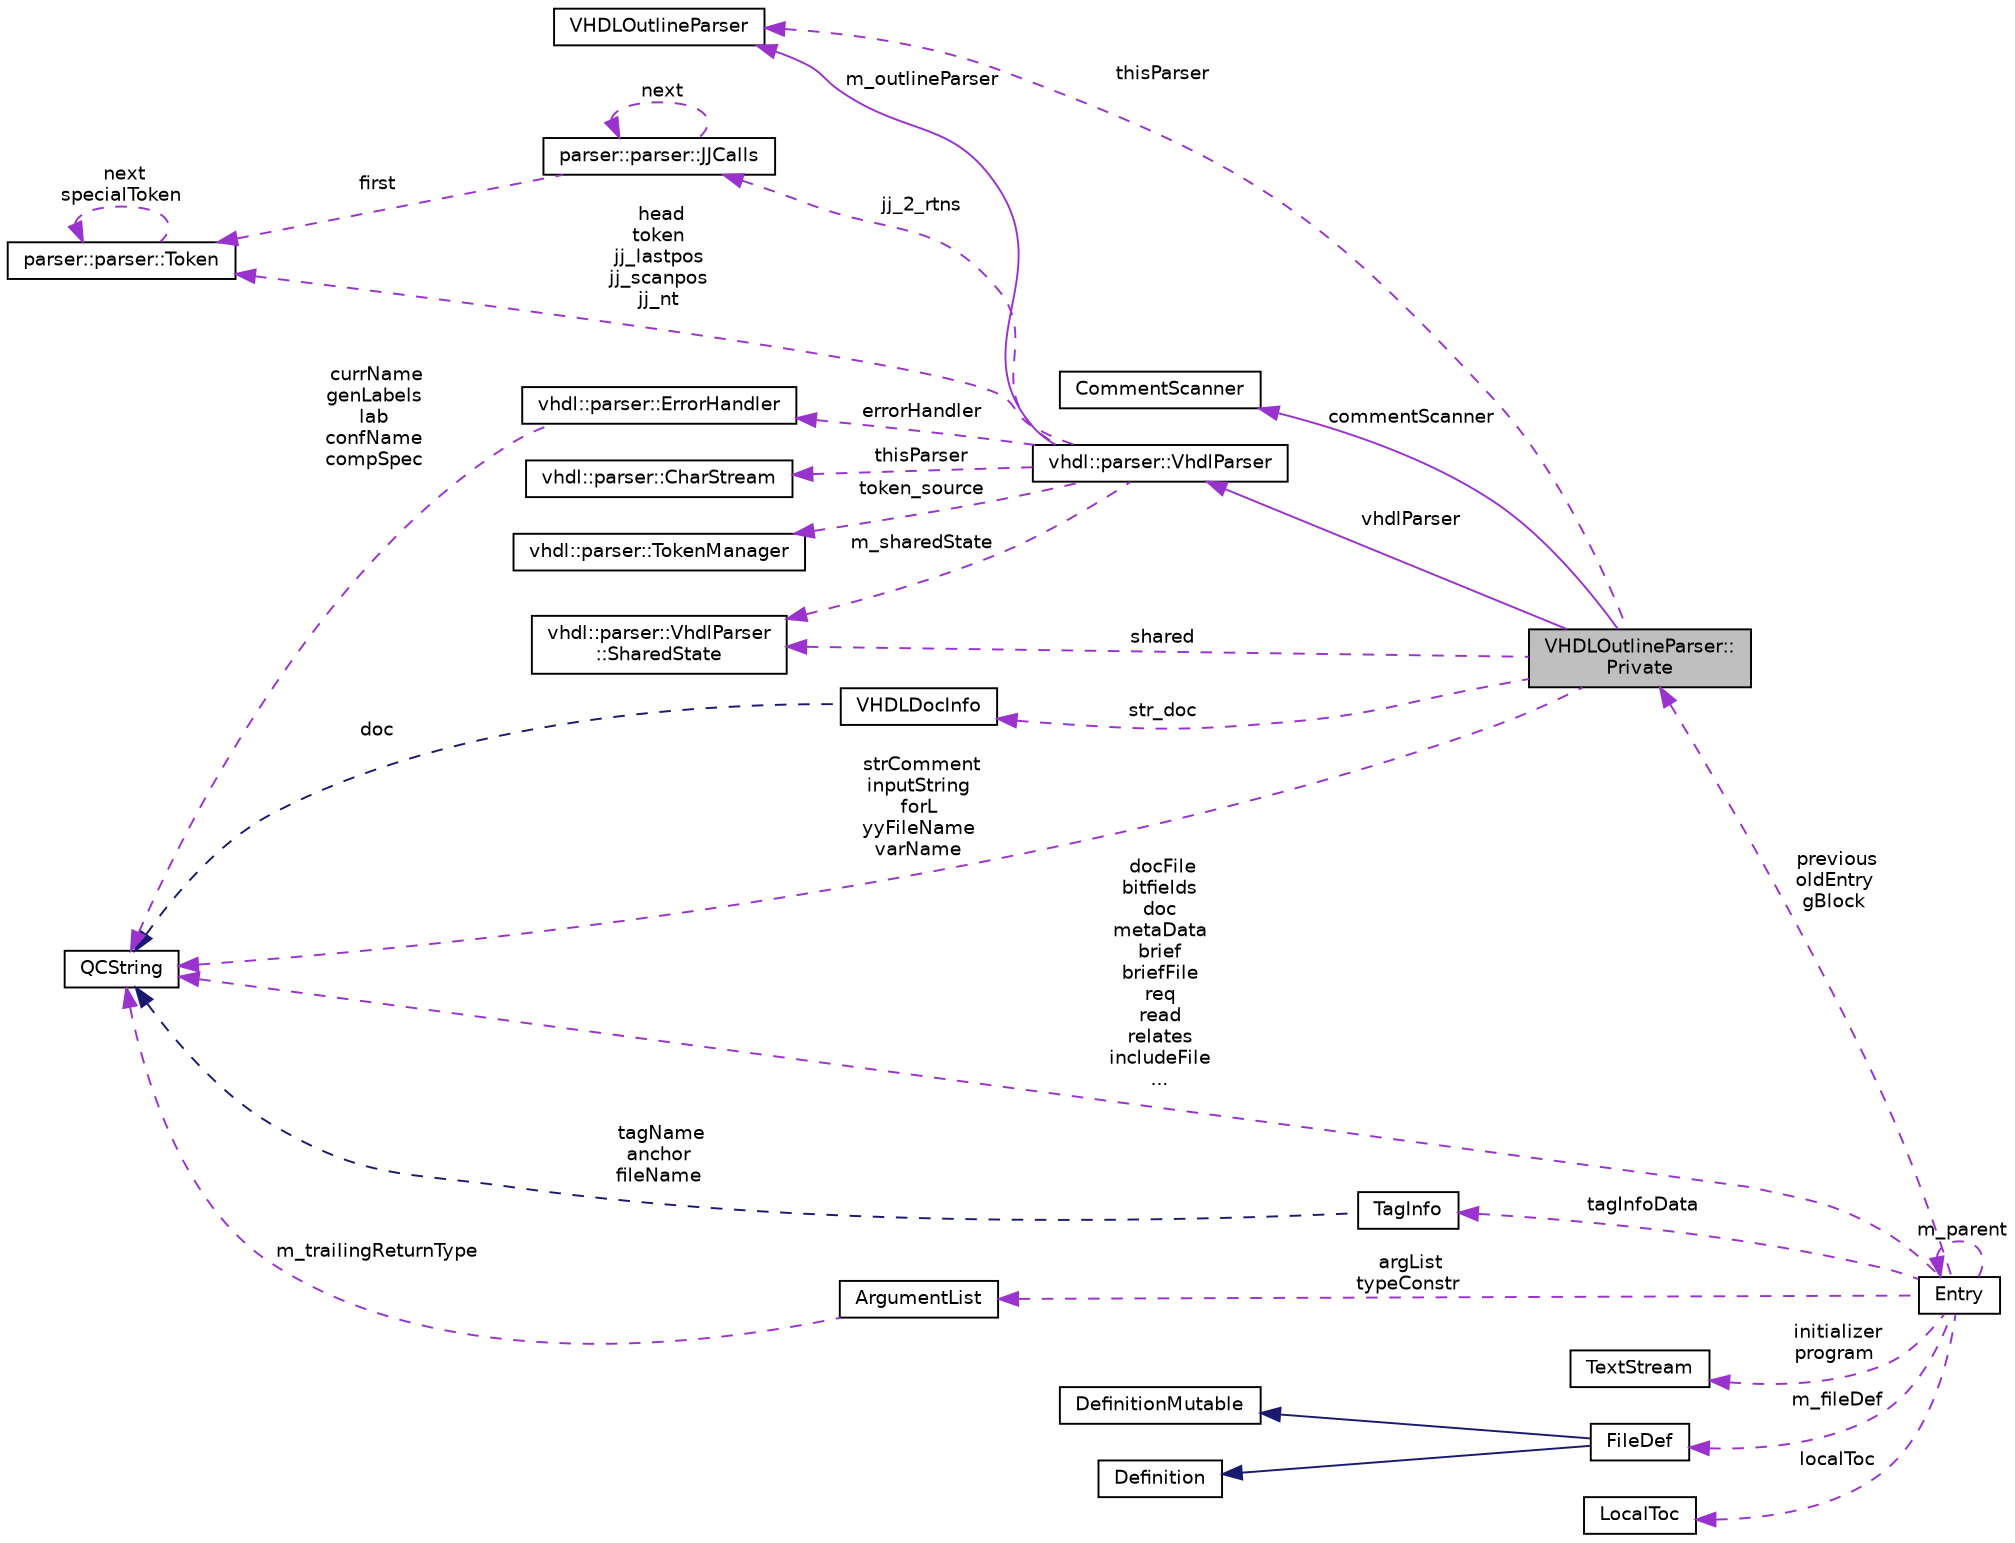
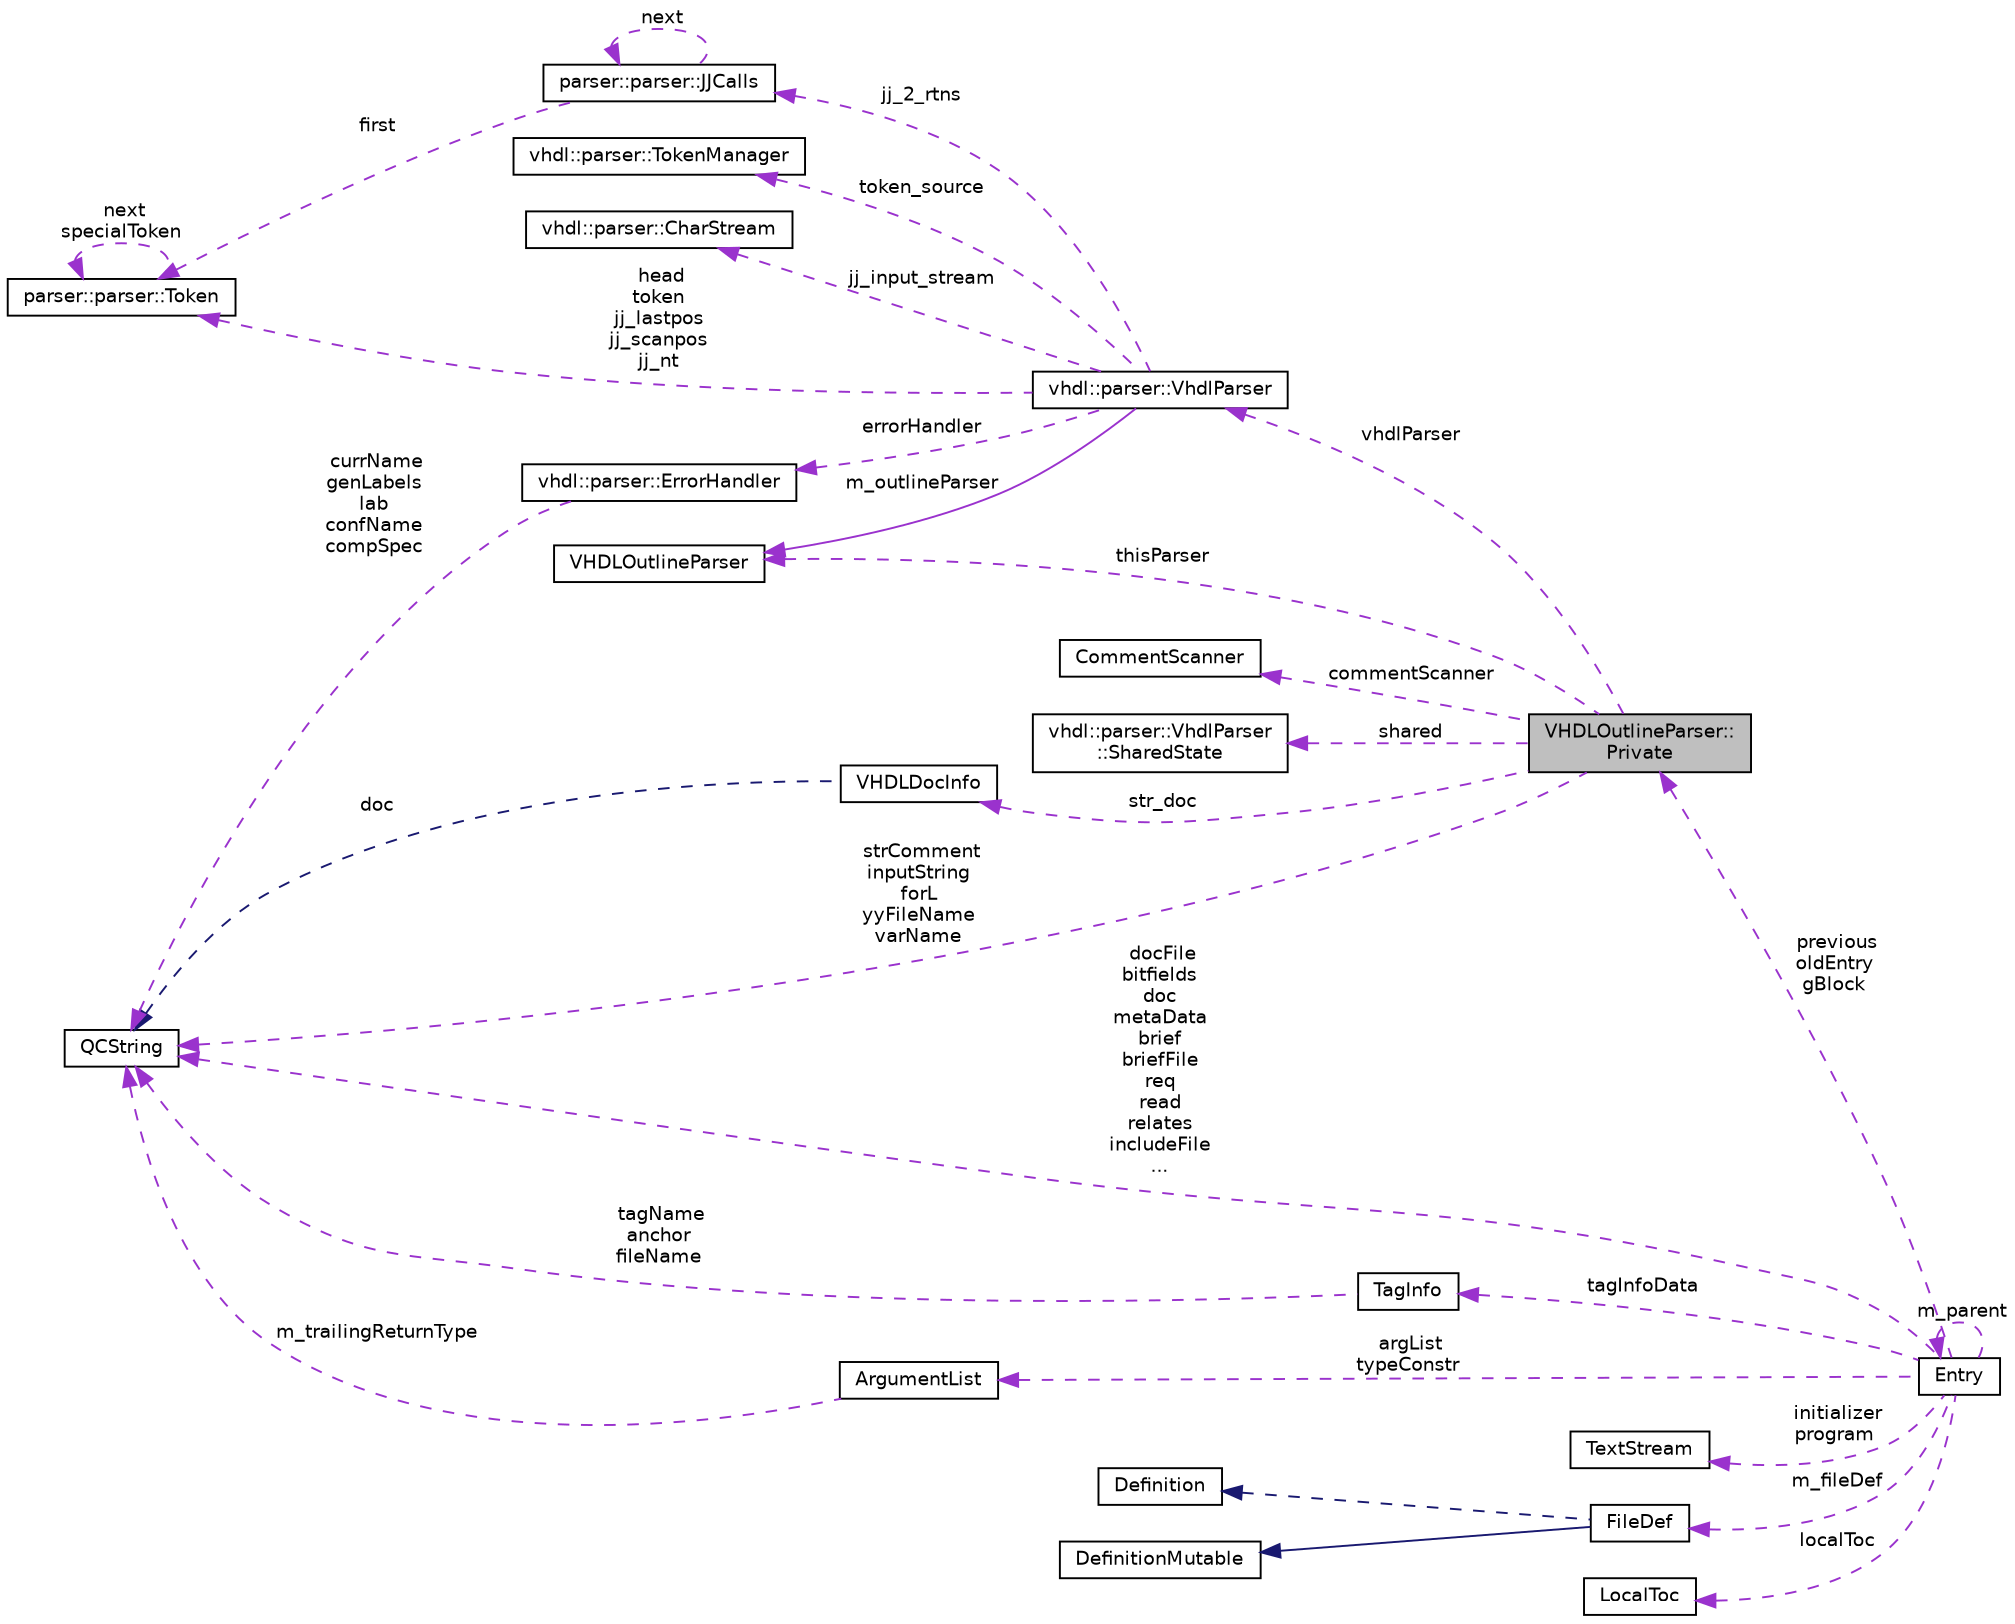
edge "vhdl::parser::VhdlParser" -> "vhdl::parser::CharStream": label " thisParser" -> " jj_input_stream"
edge "VHDLOutlineParser:: Private" -> "CommentScanner": style solid -> dashed
edge "VHDLOutlineParser:: Private" -> "vhdl::parser::VhdlParser": style solid -> dashed
edge "vhdl::parser::VhdlParser" -> "vhdl::parser::VhdlParser ::SharedState": removed, label "m_sharedState"
edge "TagInfo" -> "QCString": color midnightblue -> darkorchid3
edge "FileDef" -> "Definition": style solid -> dashed
